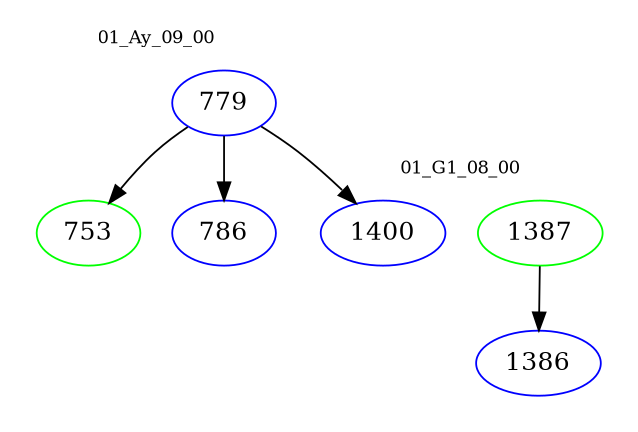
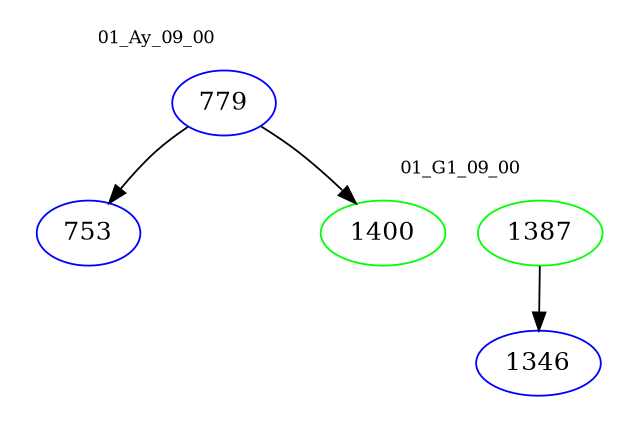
cluster "01_G1_08_00": label "01_G1_08_00" -> "01_G1_09_00"
node "753": color green -> blue
node "786": removed
node "1400": color blue -> green
node "1386": label "1386" -> "1346"
